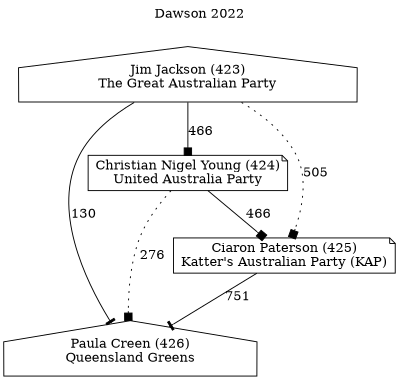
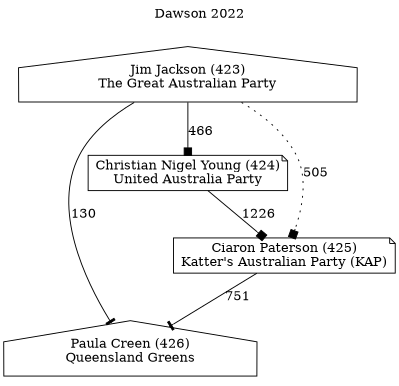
edge "Christian Nigel Young (424) United Australia Party" -> "Ciaron Paterson (425) Katter's Australian Party (KAP)": label "466" -> "1226"
edge "Christian Nigel Young (424) United Australia Party" -> "Paula Creen (426) Queensland Greens": removed, label "276"
